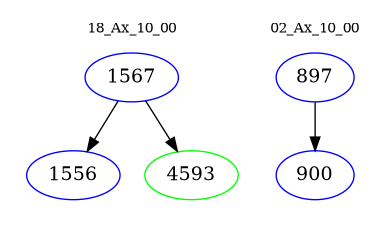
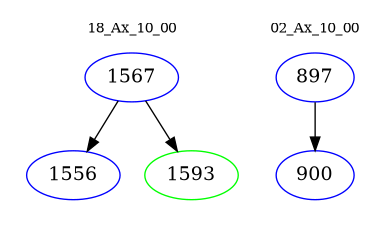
node "4593": label "4593" -> "1593"
